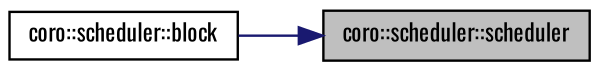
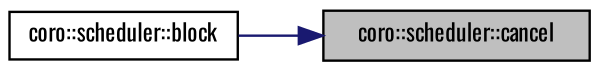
node "coro::scheduler::scheduler": label "coro::scheduler::scheduler" -> "coro::scheduler::cancel"
